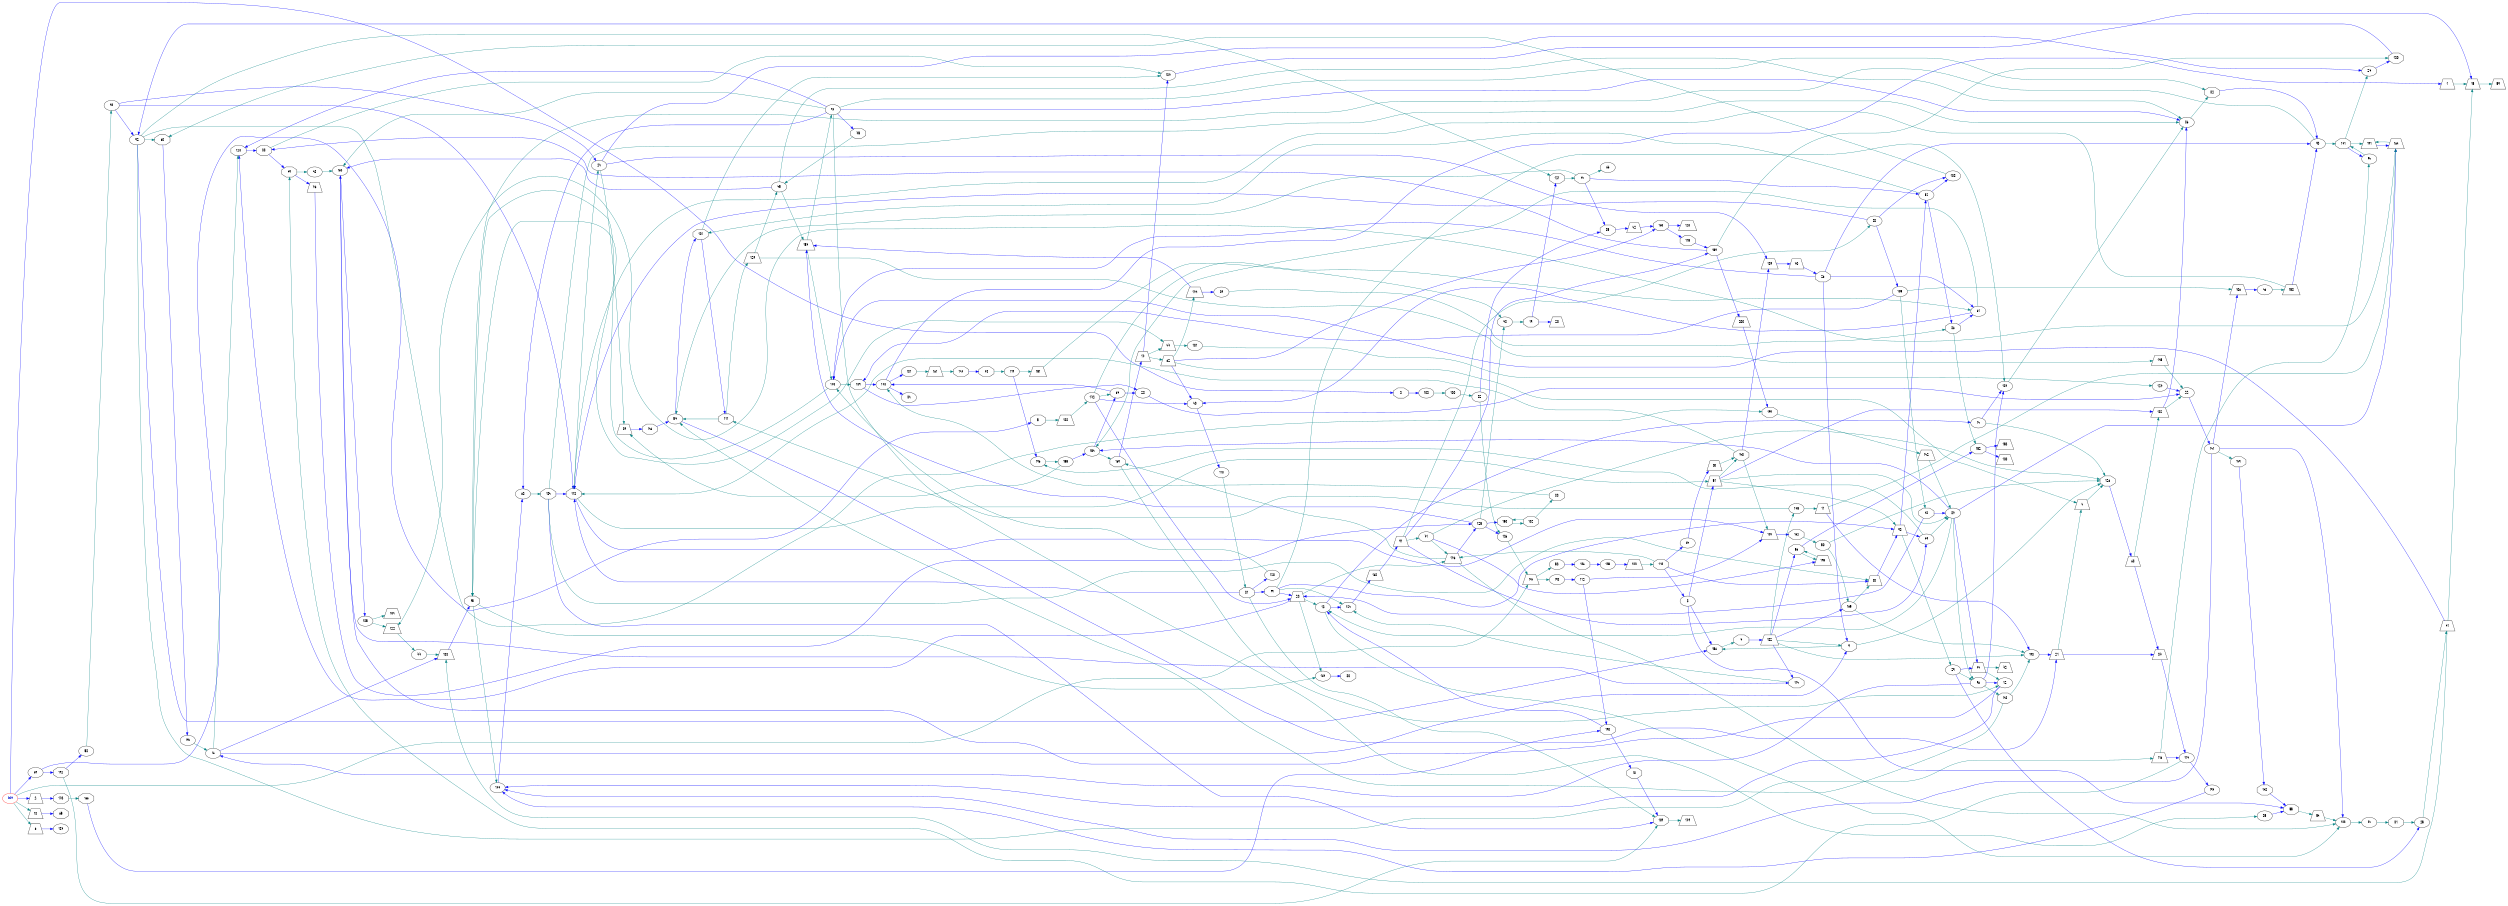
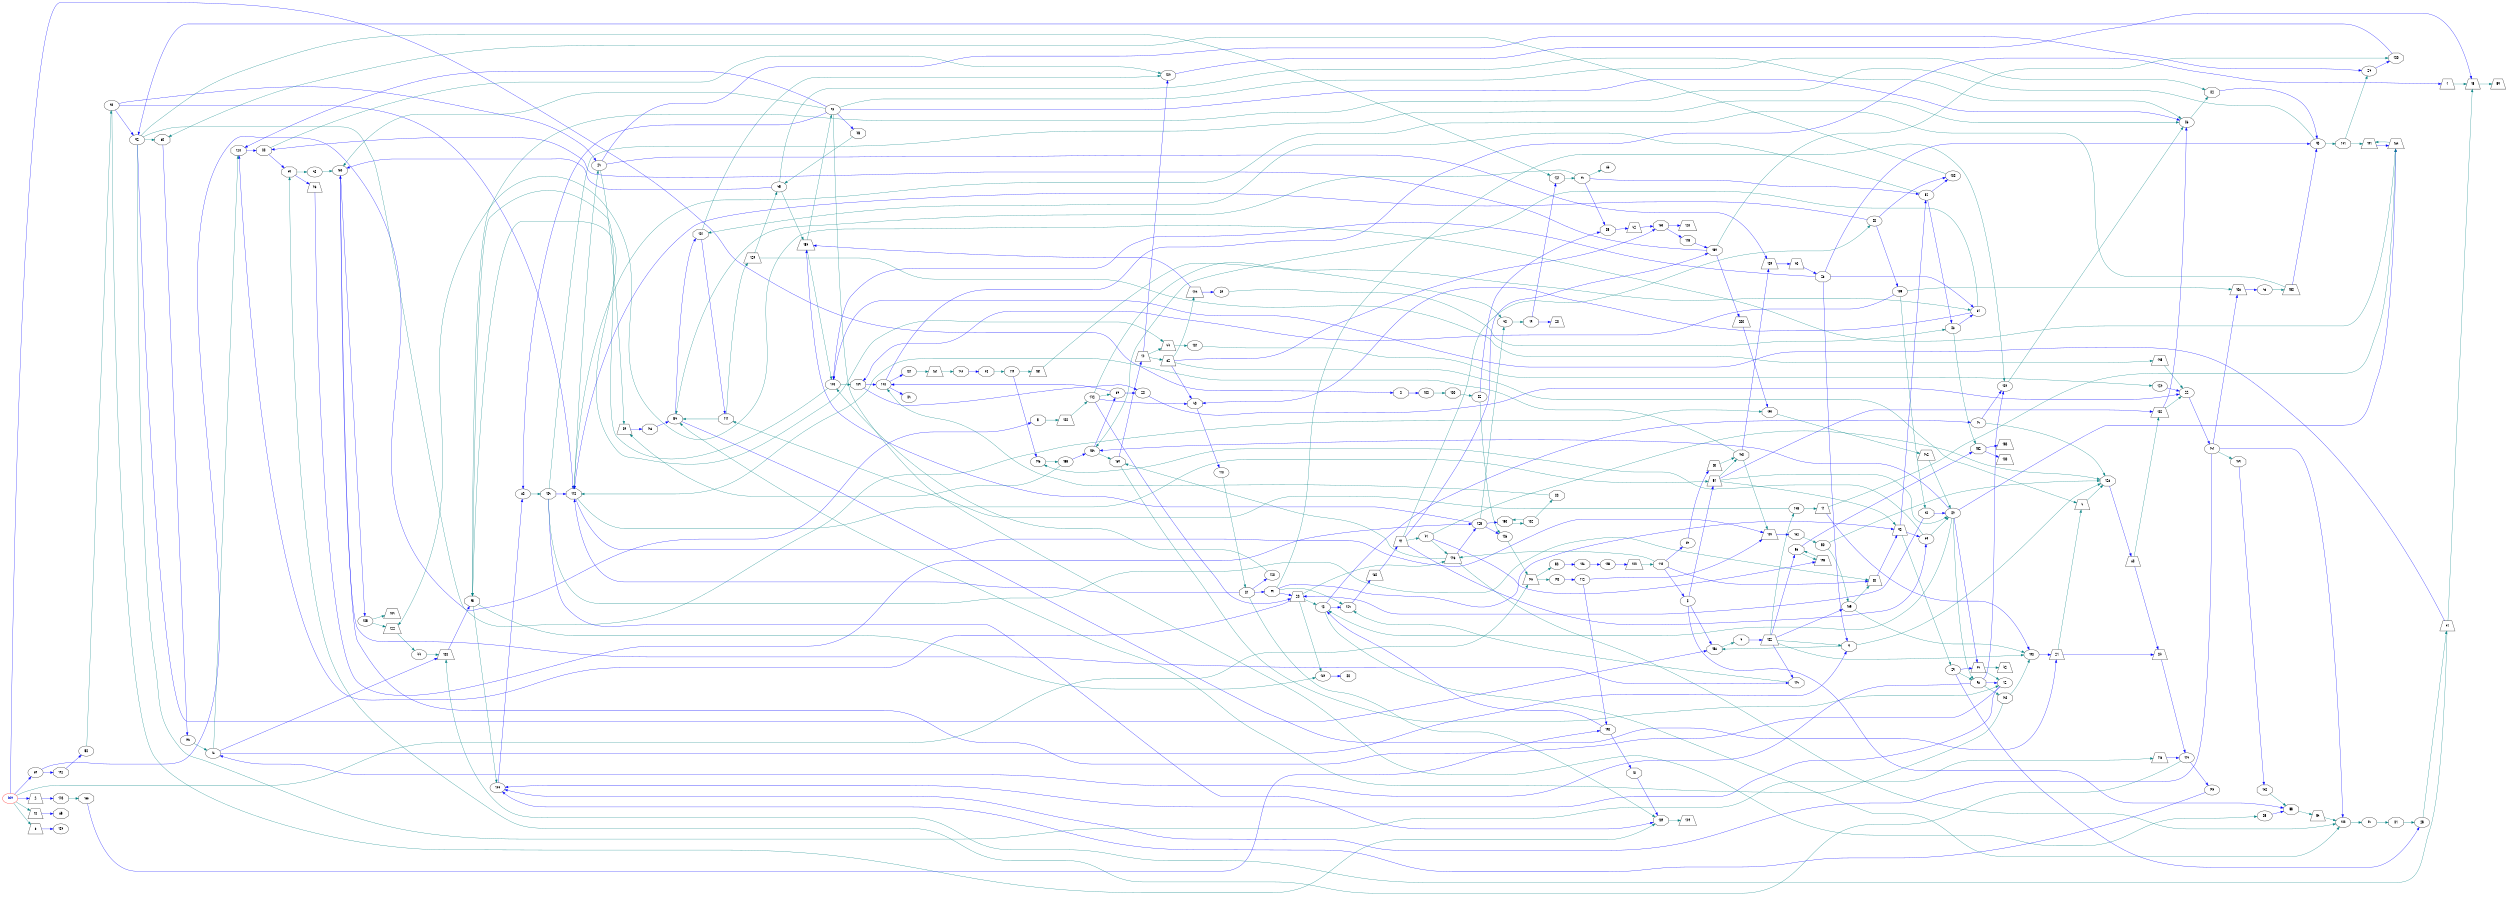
node "94": removed
edge "148" -> "55": color blue -> teal
edge "192" -> "109": now "98" -> "109"
